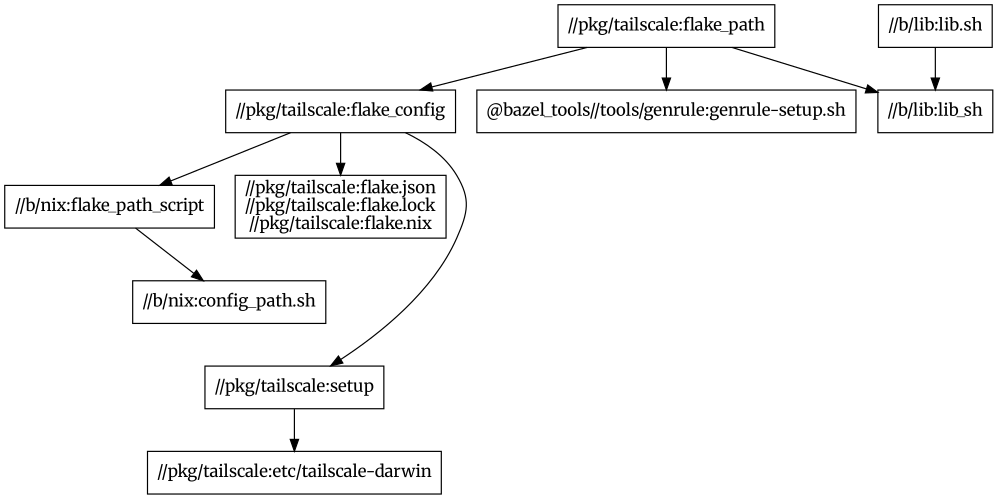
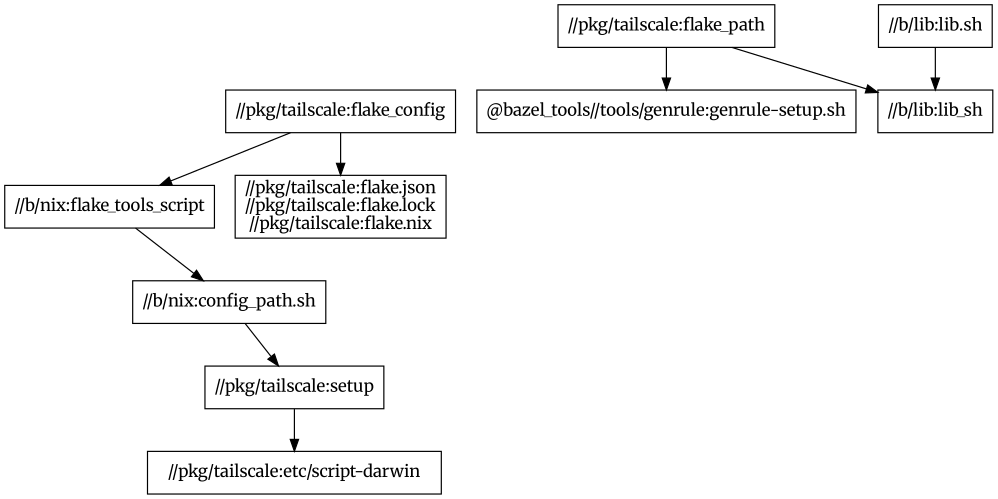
edge "//pkg/tailscale:flake_path" -> "//pkg/tailscale:flake_config": removed
node "//b/nix:flake_path_script": label "//b/nix:flake_path_script" -> "//b/nix:flake_tools_script"
edge "//pkg/tailscale:flake_config" -> "//pkg/tailscale:setup": now "//b/nix:config_path.sh" -> "//pkg/tailscale:setup"
node "//pkg/tailscale:etc/tailscale-darwin": label "//pkg/tailscale:etc/tailscale-darwin" -> "//pkg/tailscale:etc/script-darwin"
